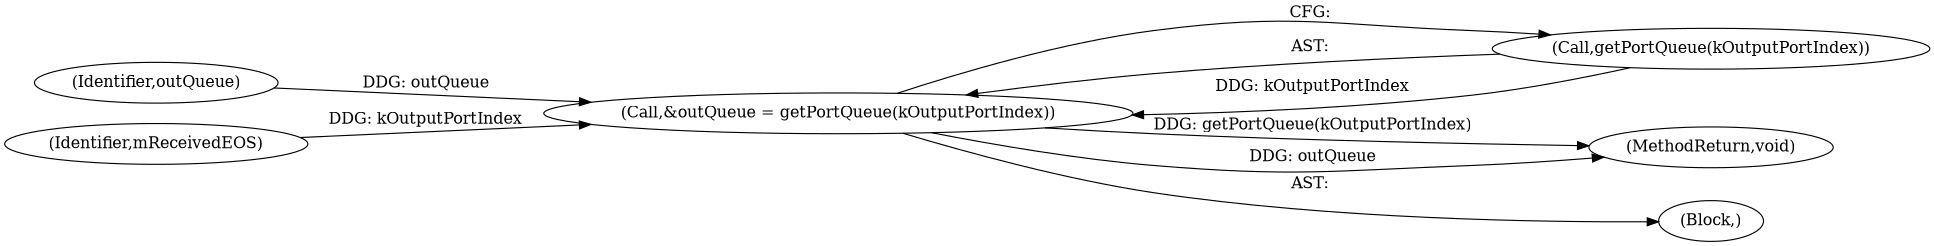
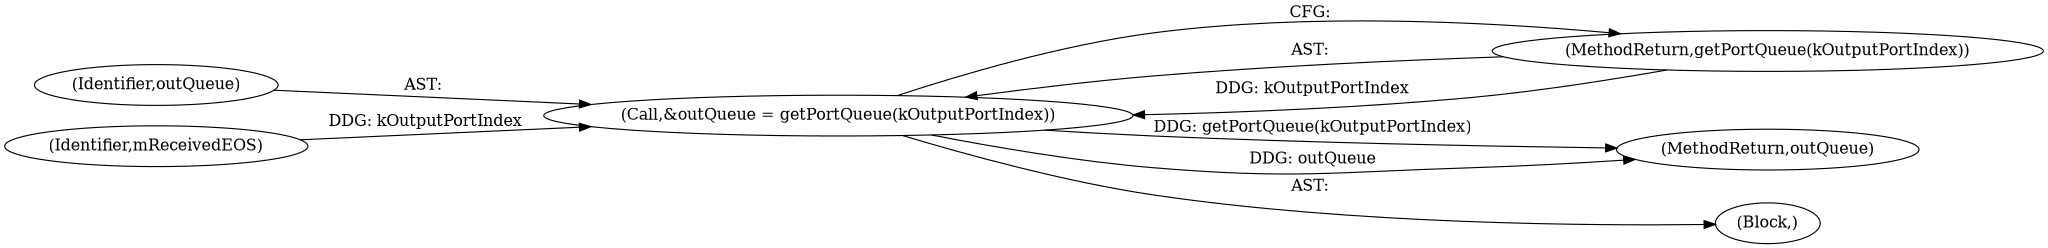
node "(Call,getPortQueue(kOutputPortIndex))": label "(Call,getPortQueue(kOutputPortIndex))" -> "(MethodReturn,getPortQueue(kOutputPortIndex))"
edge "(Identifier,outQueue)" -> "(Call,&outQueue = getPortQueue(kOutputPortIndex))": label "DDG: outQueue" -> "AST: "
node "(MethodReturn,void)": label "(MethodReturn,void)" -> "(MethodReturn,outQueue)"
